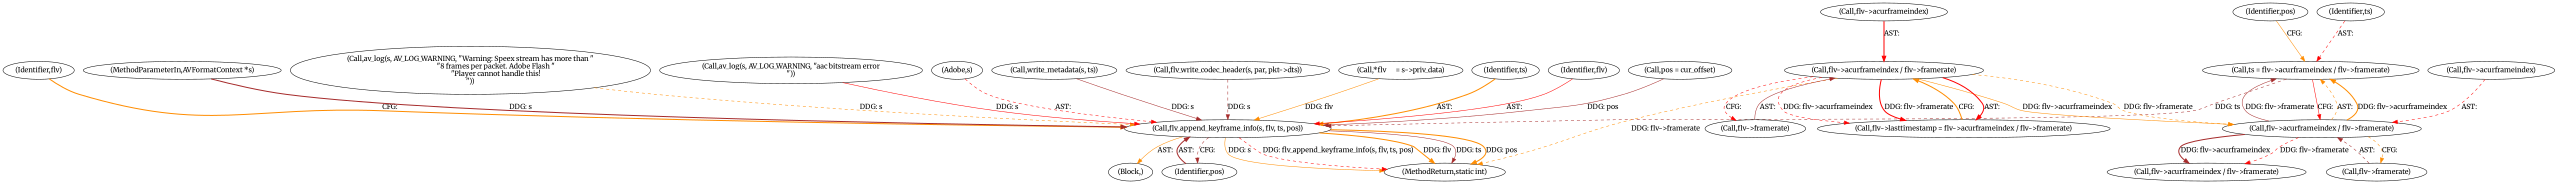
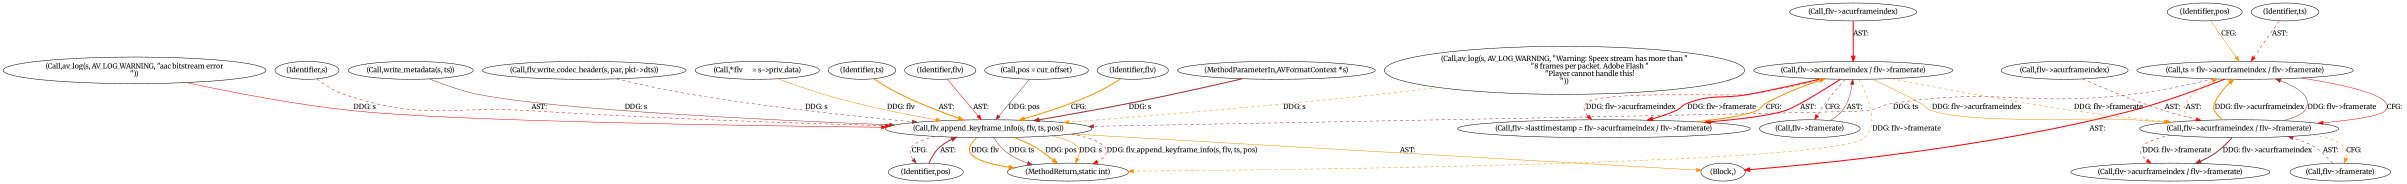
node "(Adobe,s)": label "(Adobe,s)" -> "(Identifier,s)"
edge "(Call,ts = flv->acurframeindex / flv->framerate)" -> "(Block,)": added, label "AST:"
